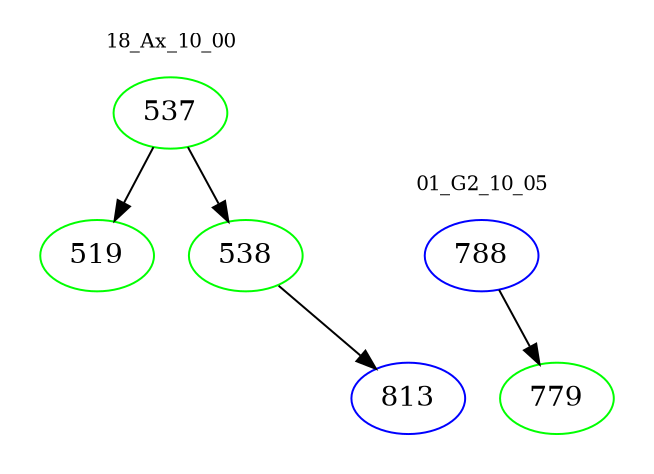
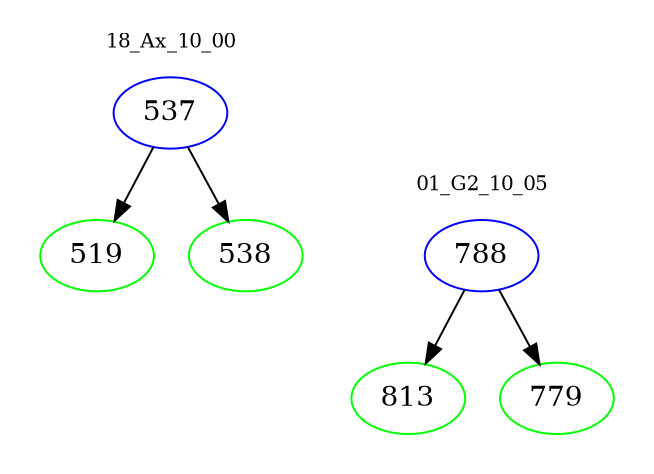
node "537": color green -> blue
edge "538" -> "813": now "788" -> "813"
node "813": color blue -> green
